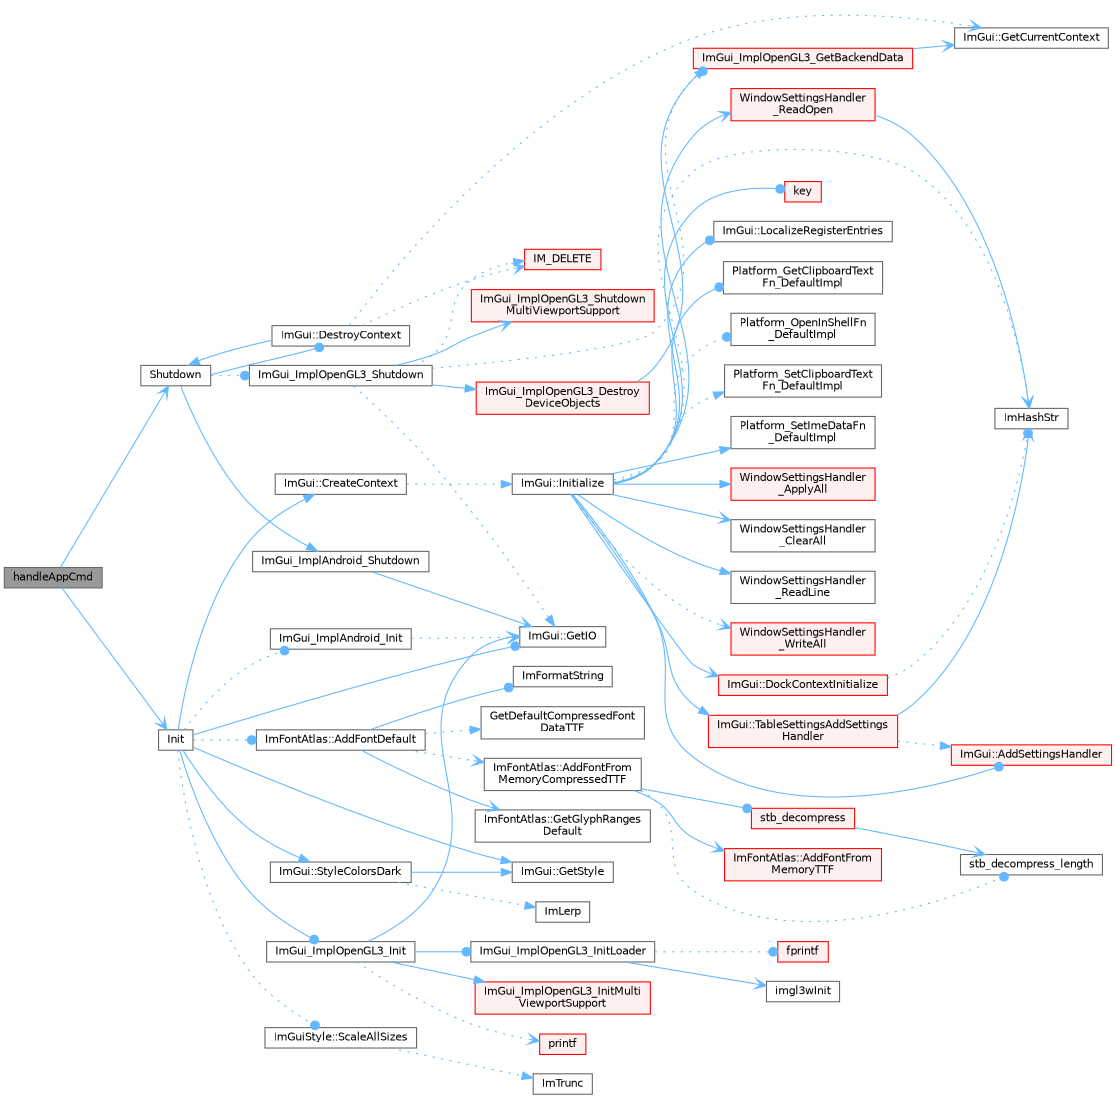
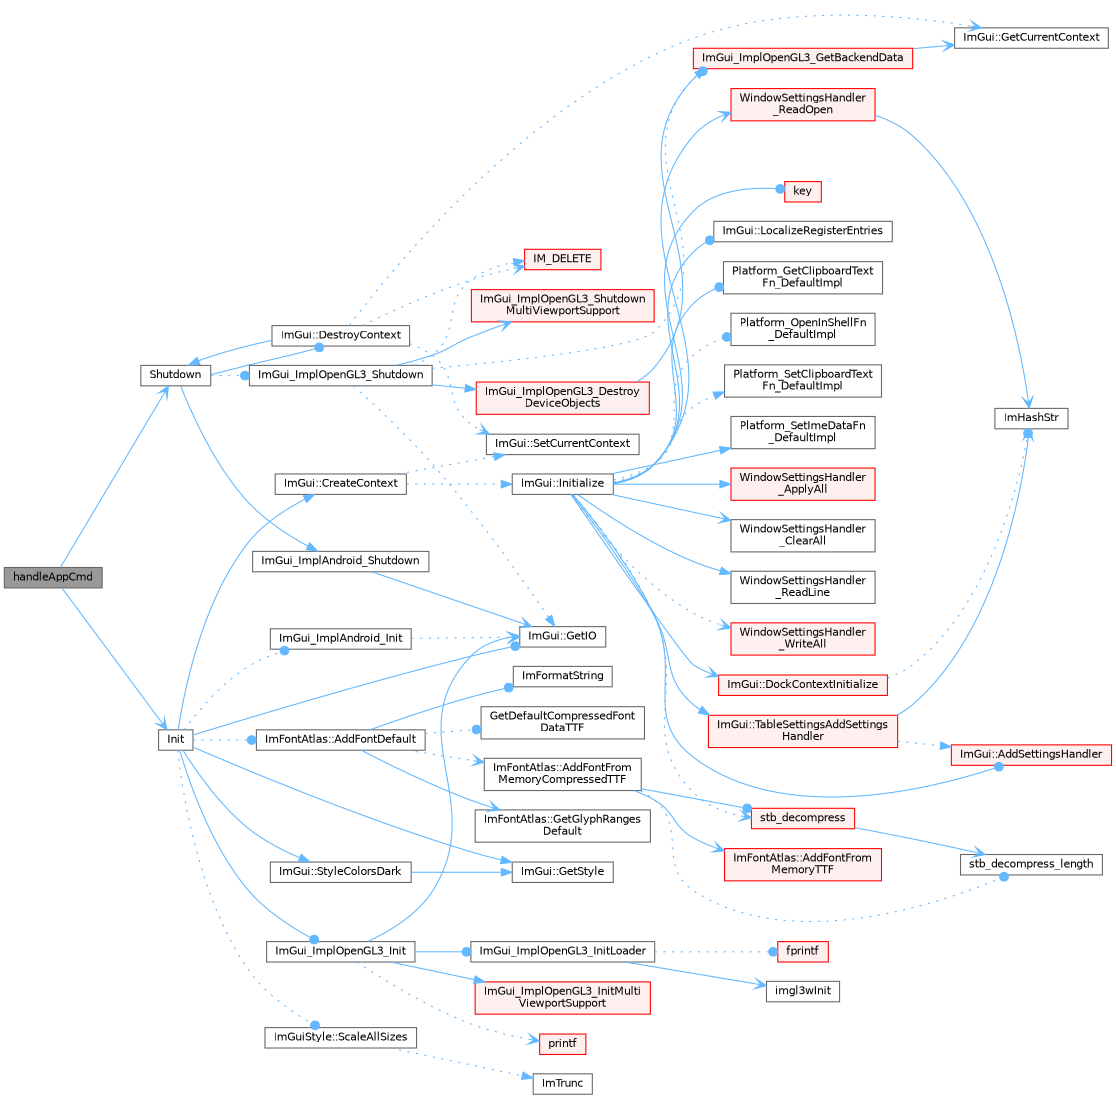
edge "ImGui::Initialize" -> "ImHashStr": now "ImGui::Initialize" -> "stb_decompress"
node "ImGui::SetCurrentContext": added
edge "ImFontAtlas::AddFontDefault" -> "GetDefaultCompressedFont DataTTF": arrowhead normal -> dot
node "ImLerp": removed
